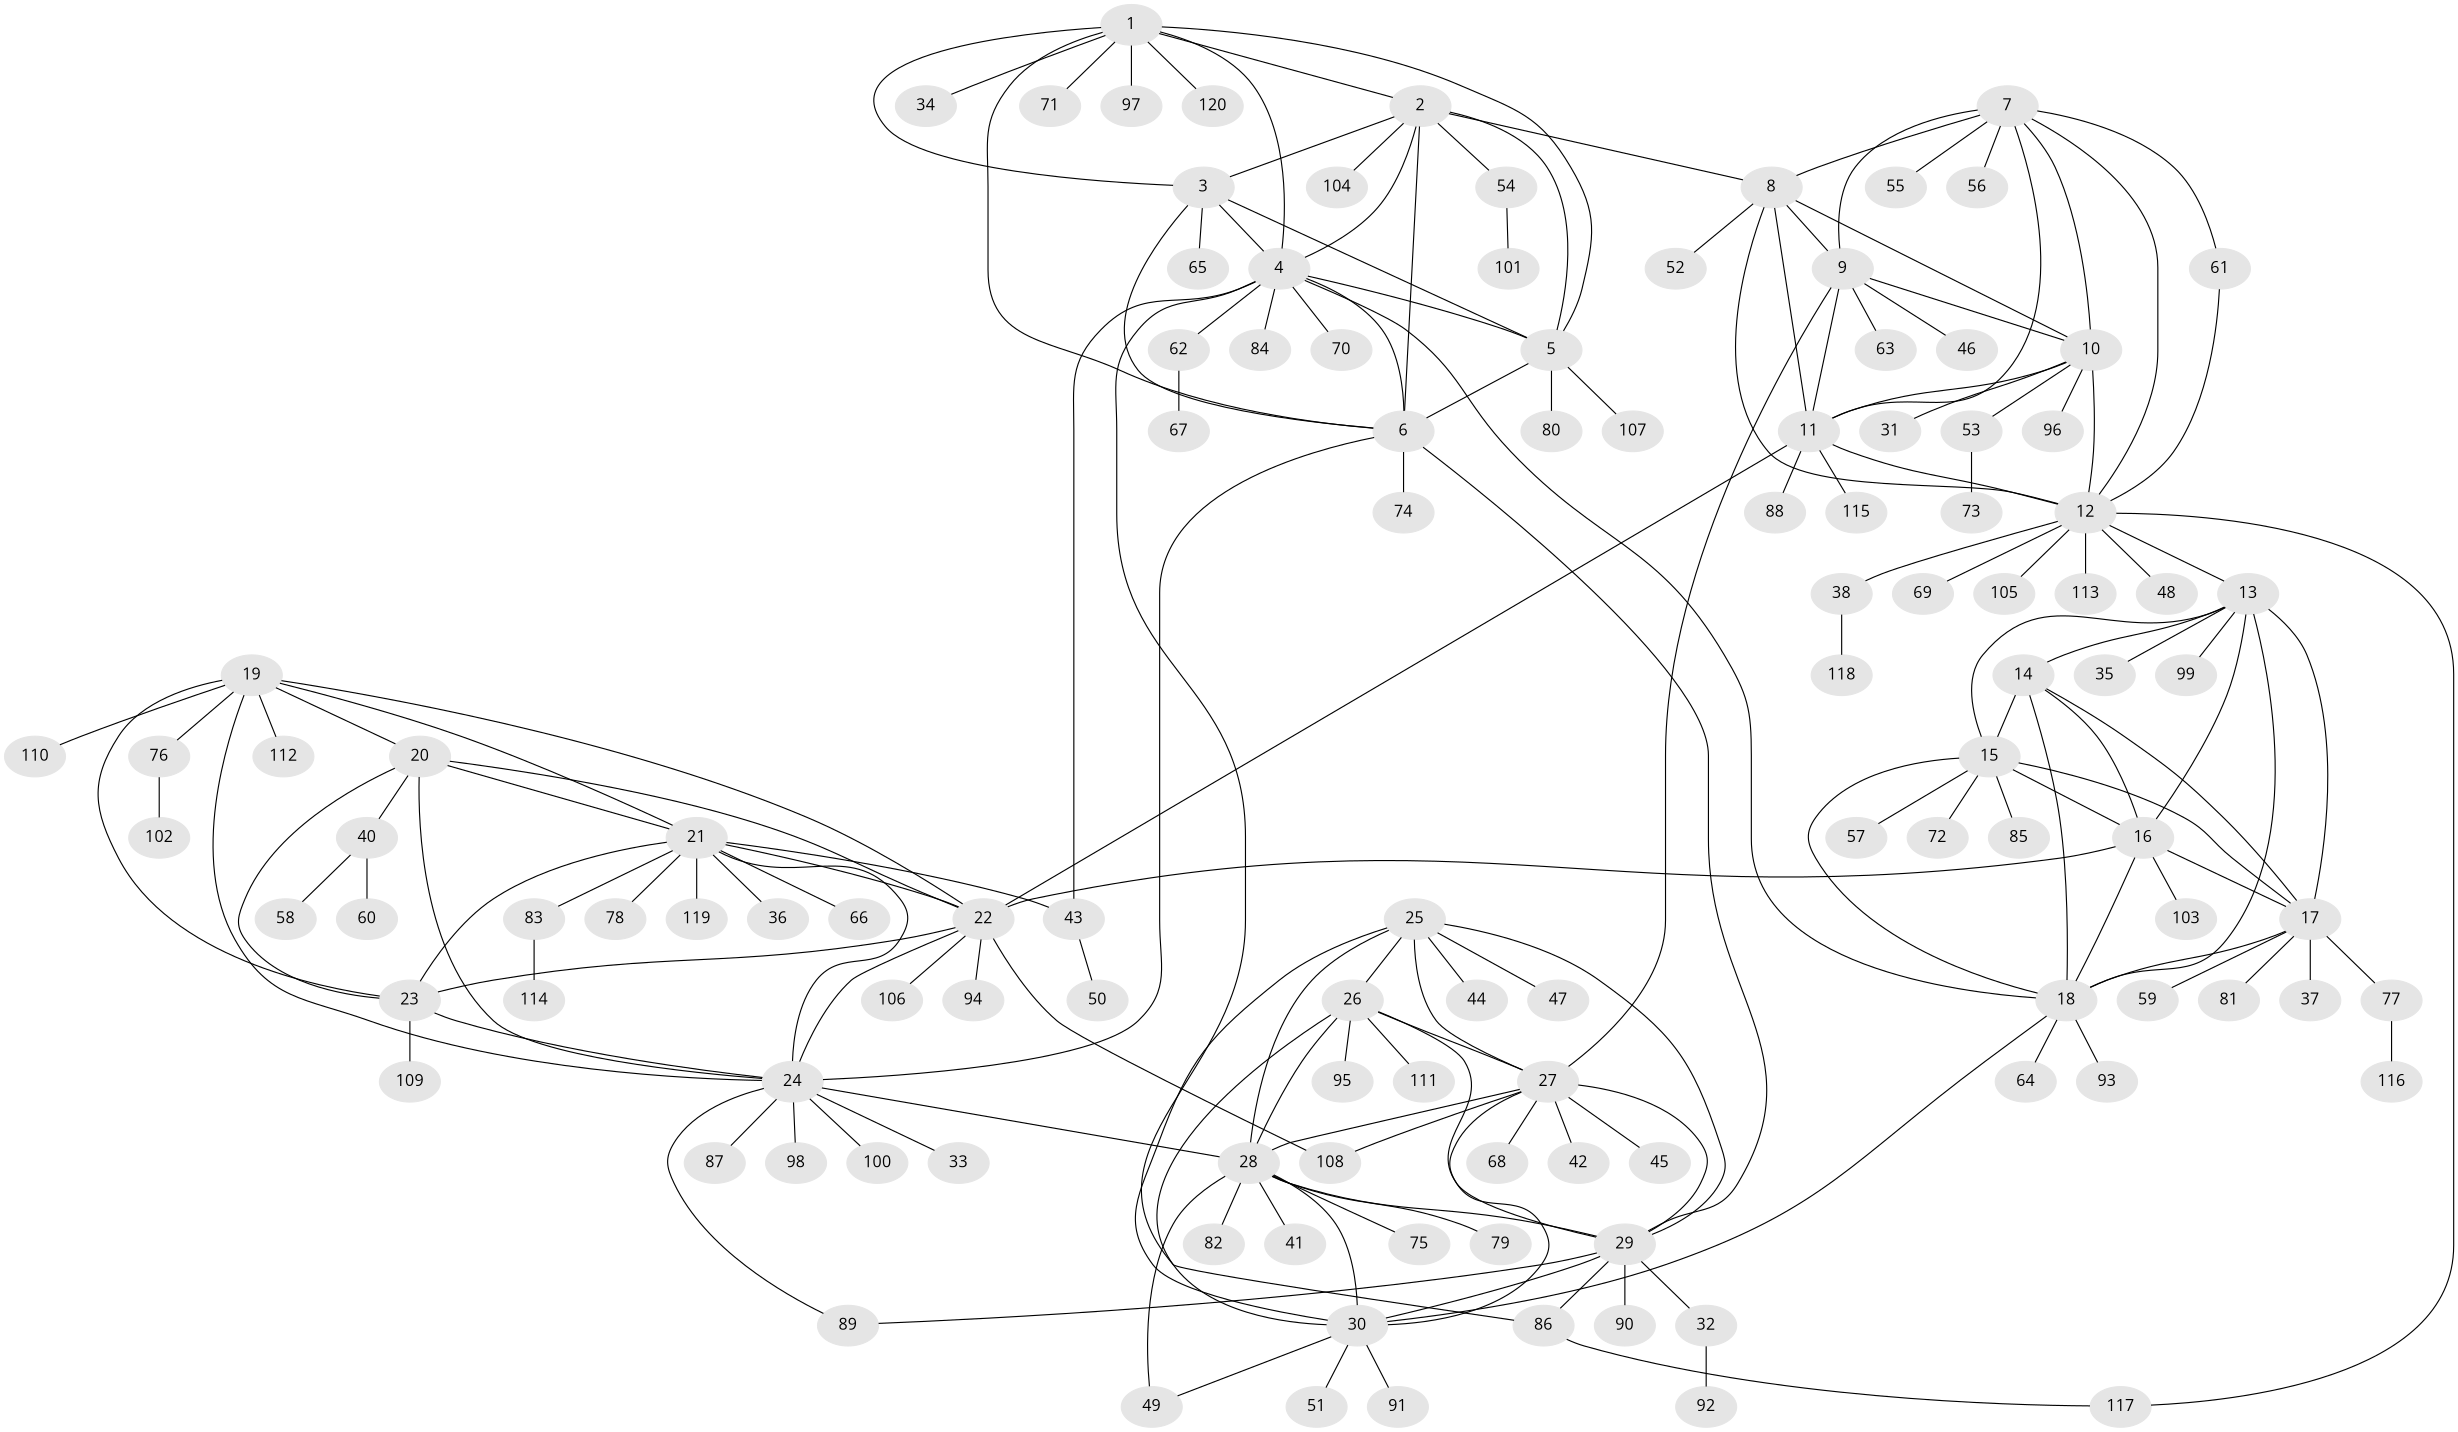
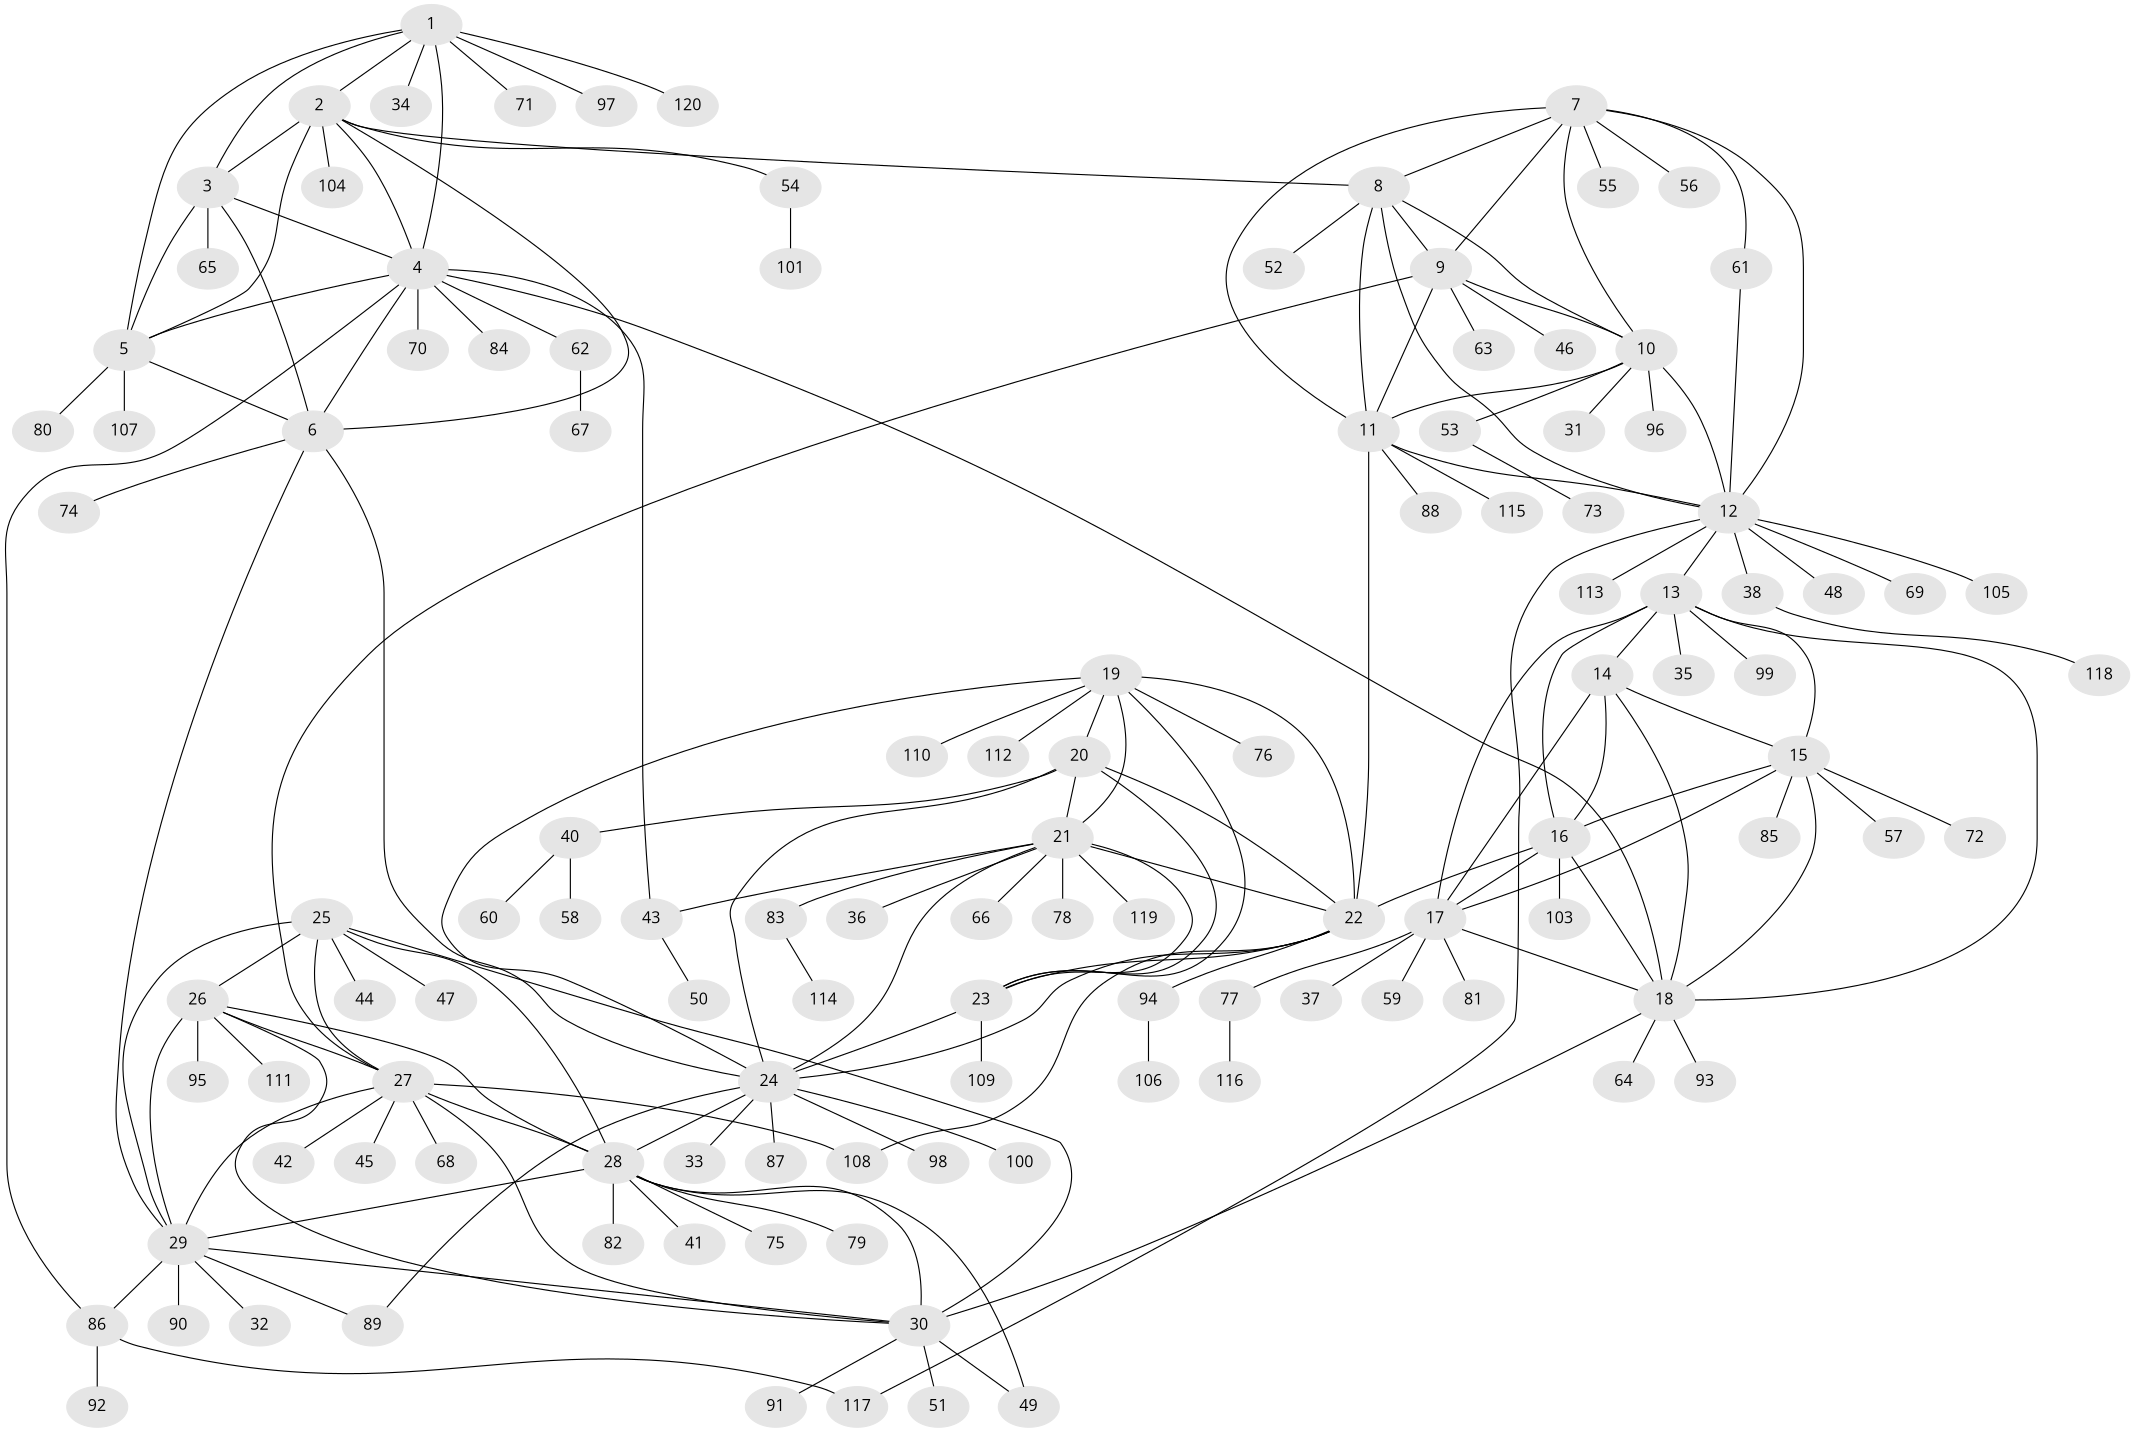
edge "1" -- "6": removed
node "102": removed
edge "22" -- "106": now "94" -- "106"
edge "32" -- "92": now "86" -- "92"
